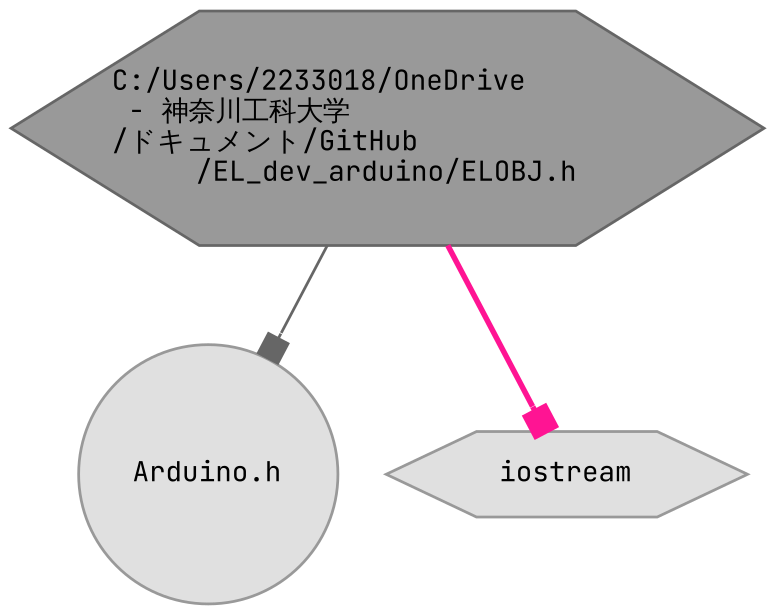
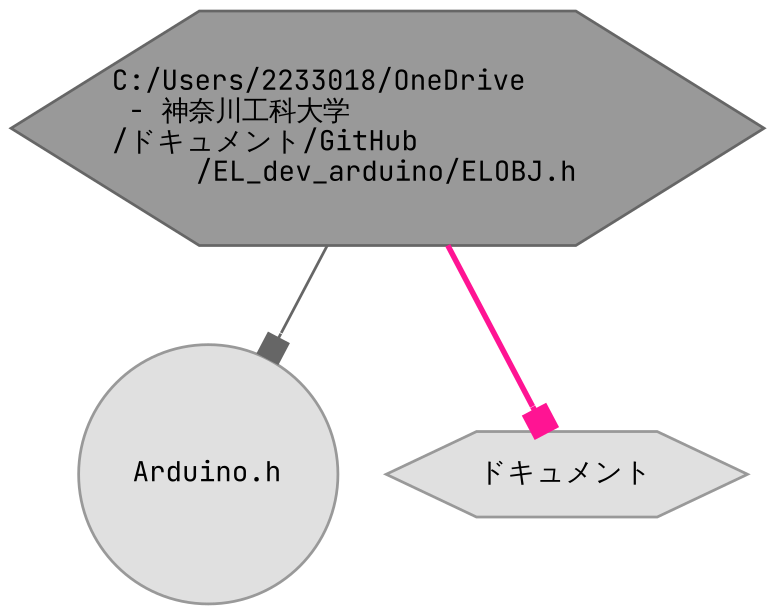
node "iostream": label "iostream" -> "ドキュメント"
